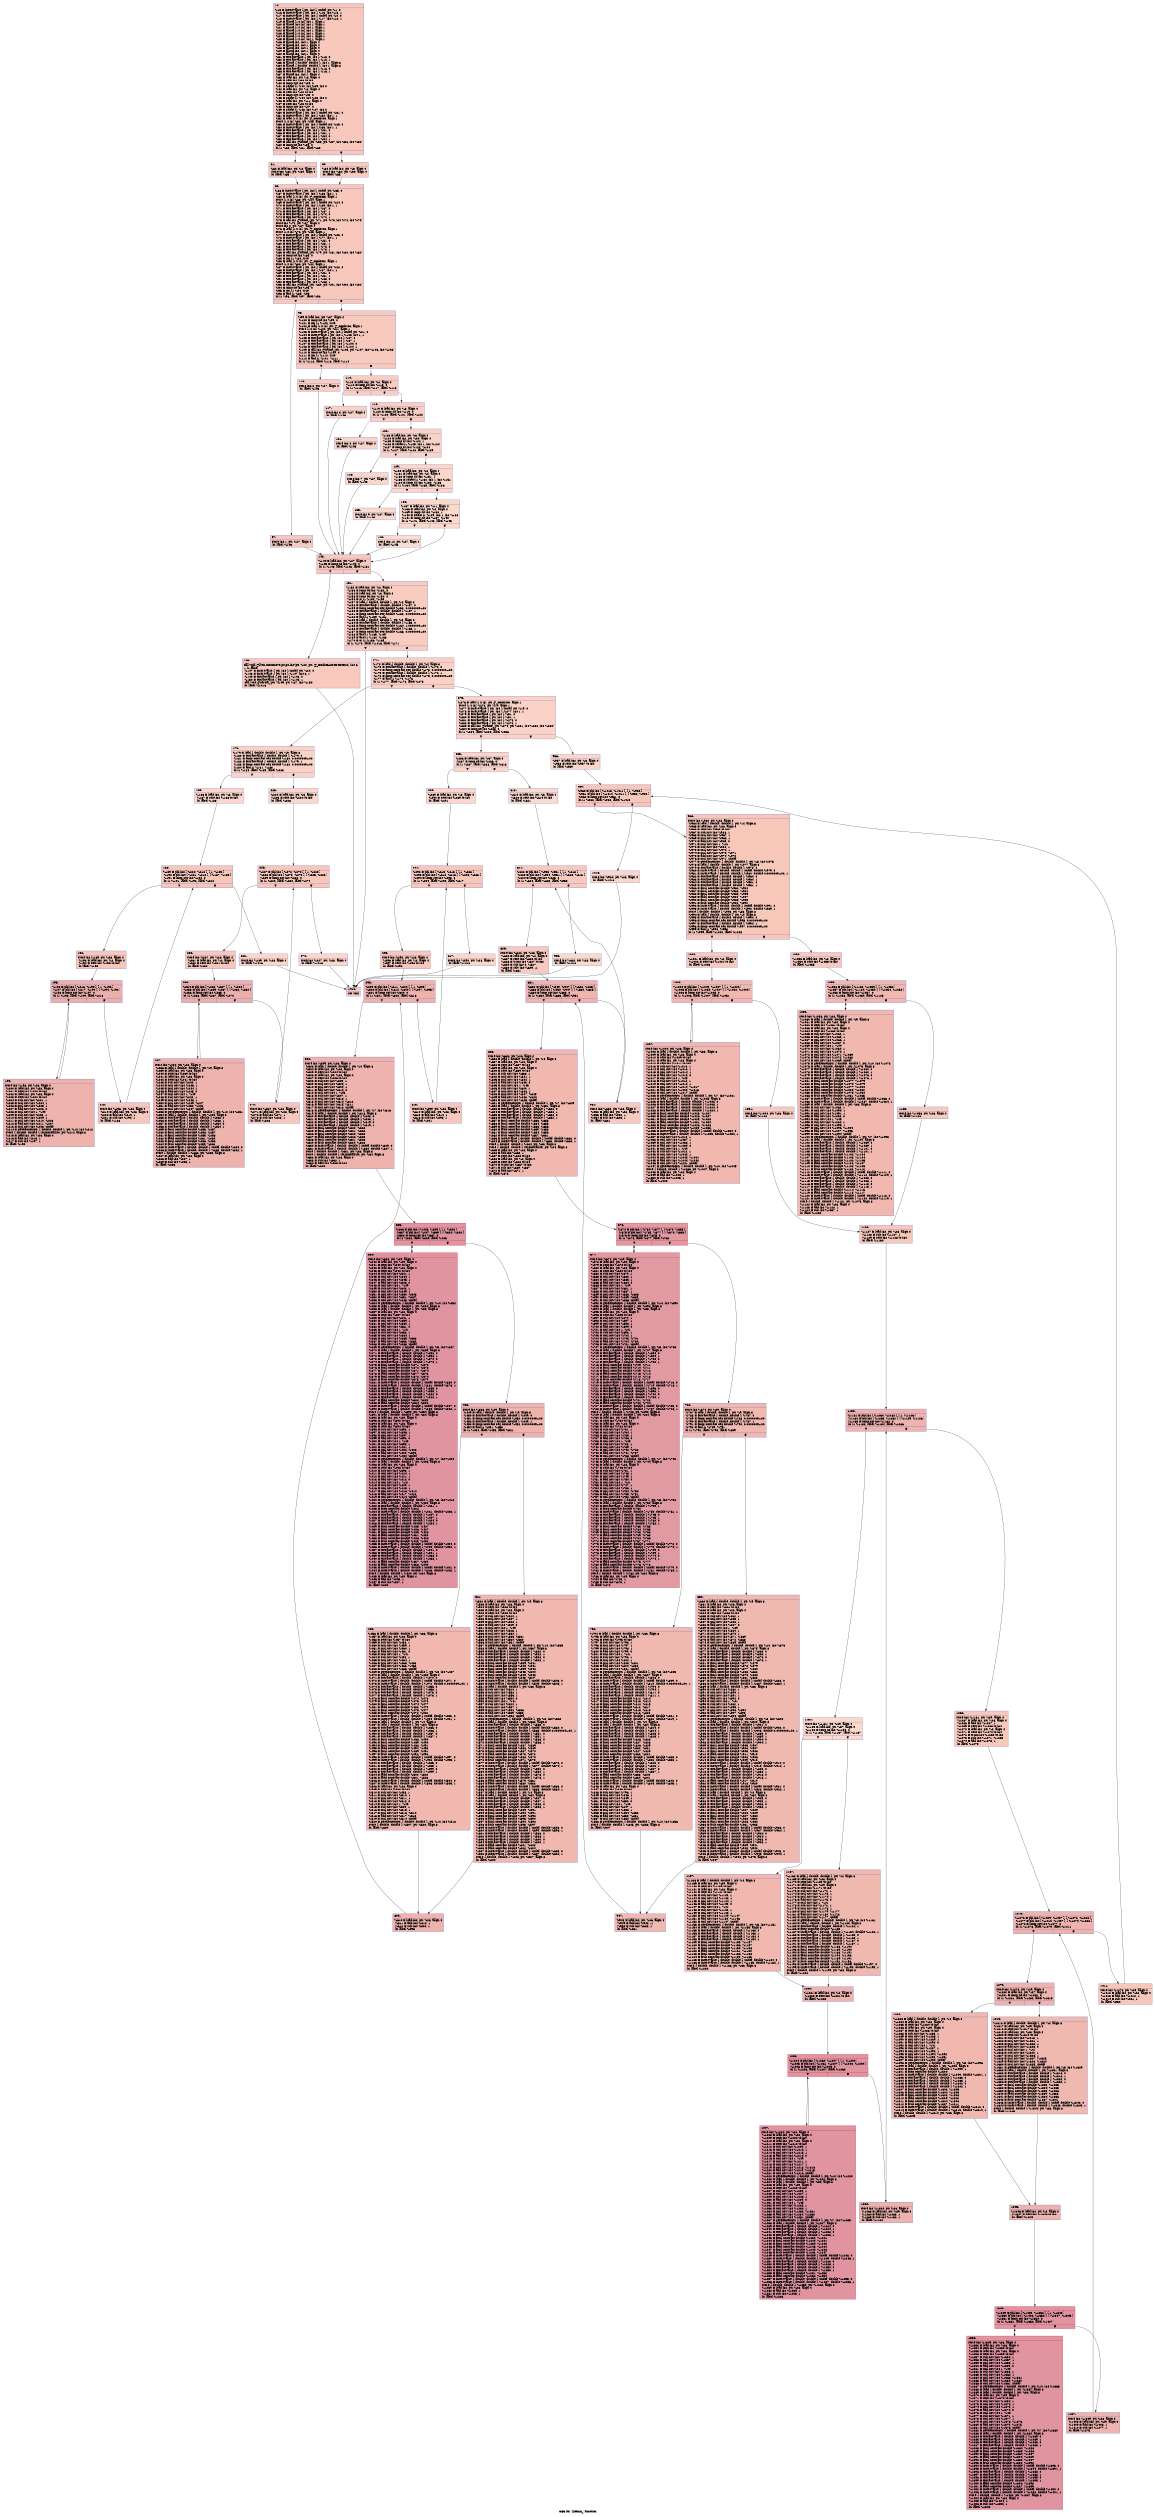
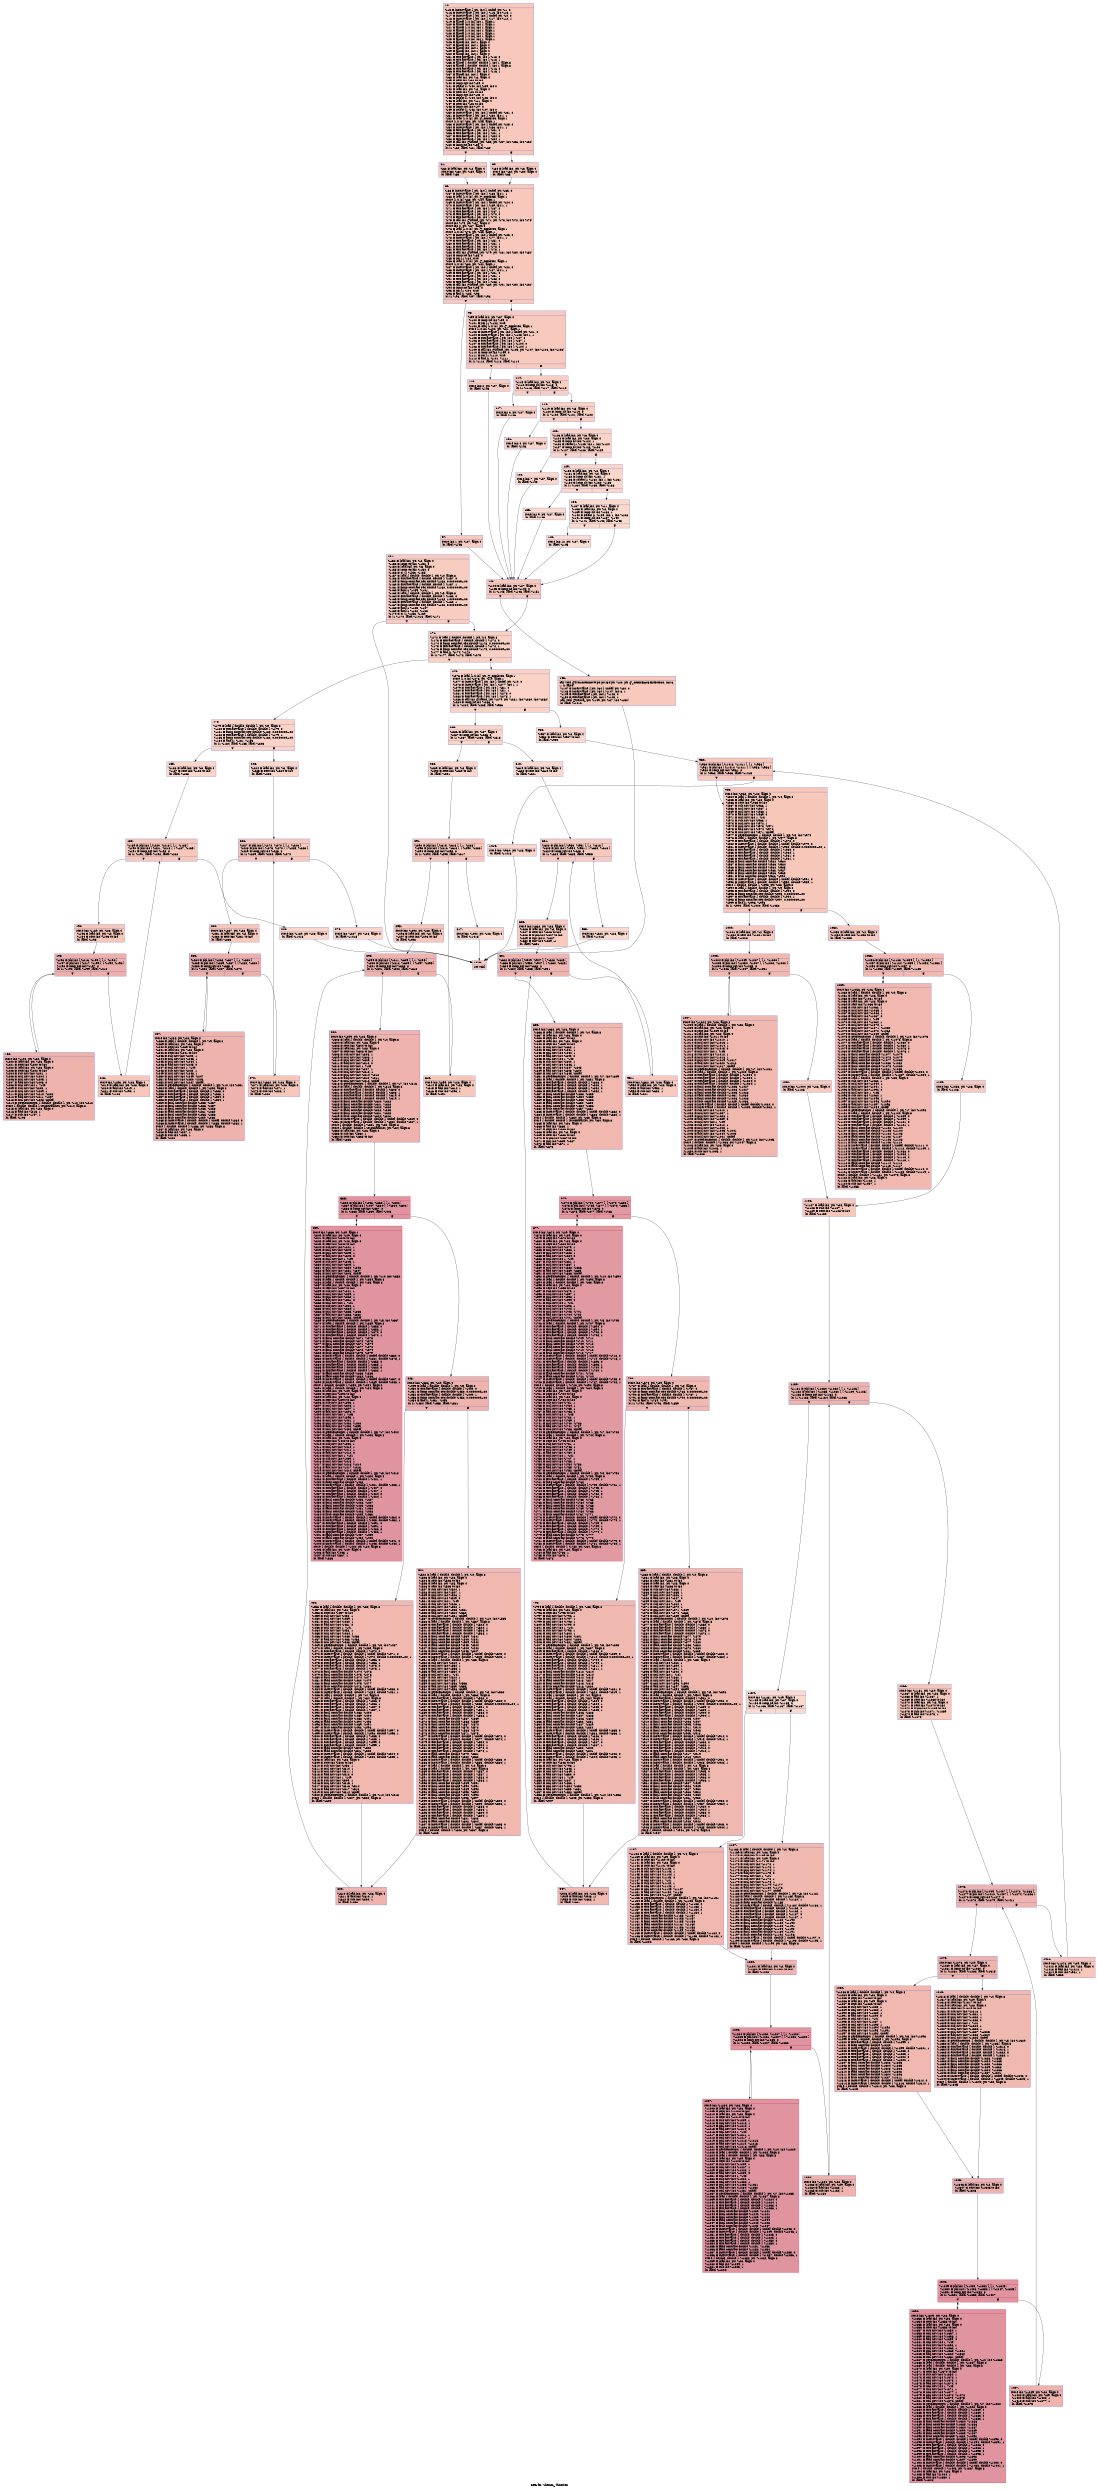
edge "143:" -> "151:": now "143:" -> "171:"
